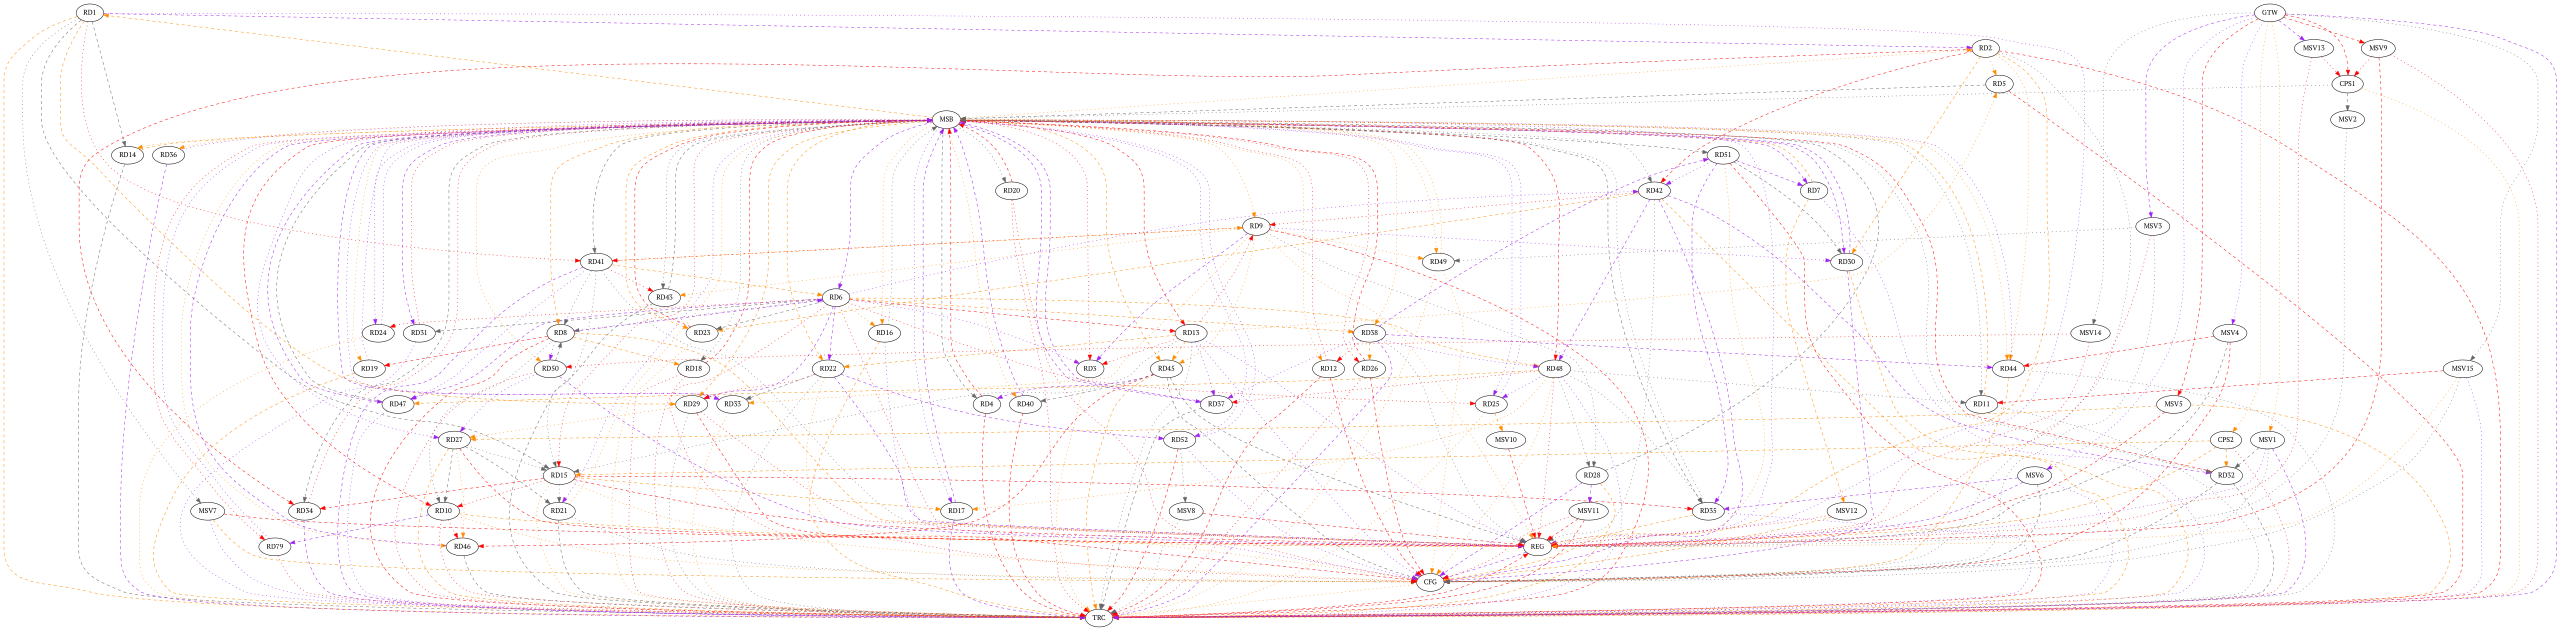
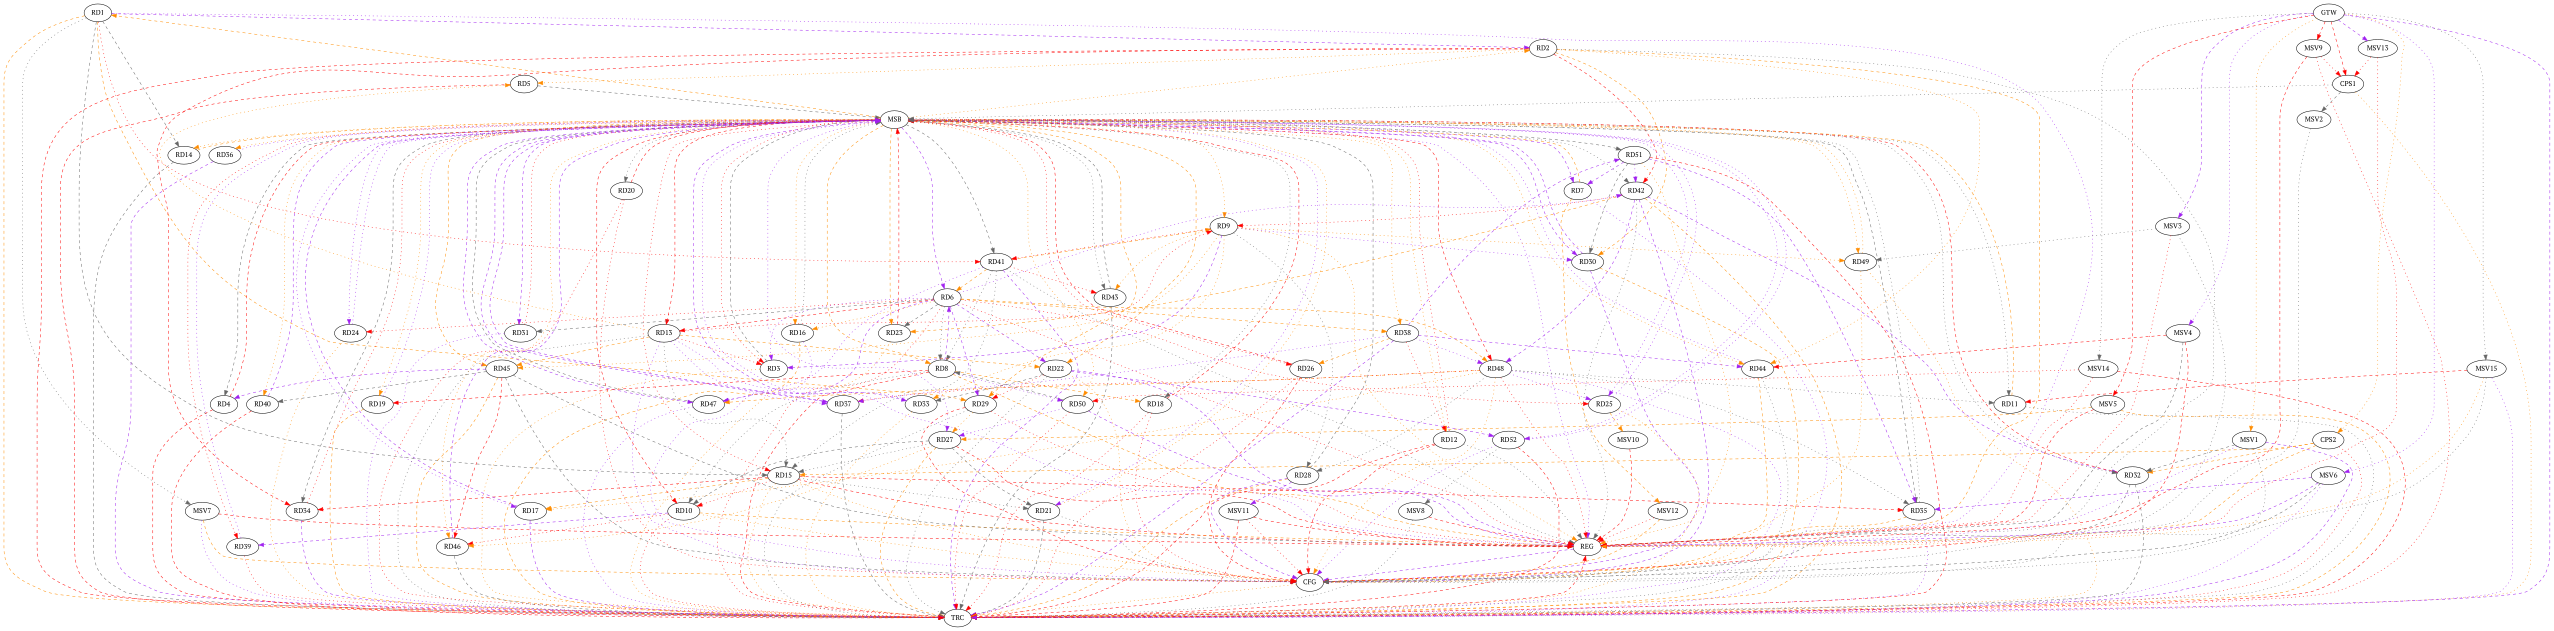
edge "RD3" -> "MSB": added
edge "RD38" -> "REG": now "RD12" -> "REG"
edge "RD9" -> "TRC": now "MSV14" -> "TRC"
node "RD79": label "RD79" -> "RD39"
